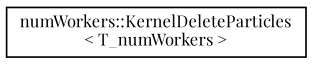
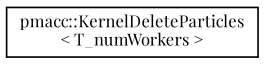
node "numWorkers::KernelDeleteParticles < T_numWorkers >": label "numWorkers::KernelDeleteParticles < T_numWorkers >" -> "pmacc::KernelDeleteParticles < T_numWorkers >"
